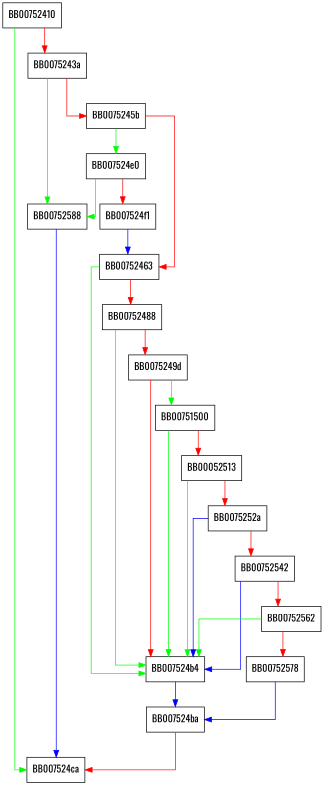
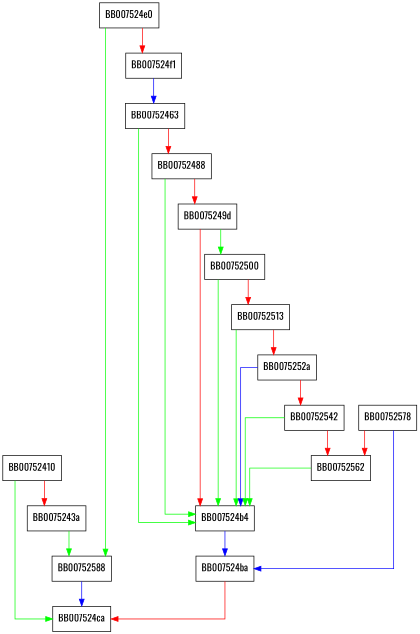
node "BB0075245b": removed
node "BB00751500": label "BB00751500" -> "BB00752500"
node "BB00052513": label "BB00052513" -> "BB00752513"
edge "BB00752542" -> "BB007524b4": color blue -> green
edge "BB00752562" -> "BB00752578": reversed
